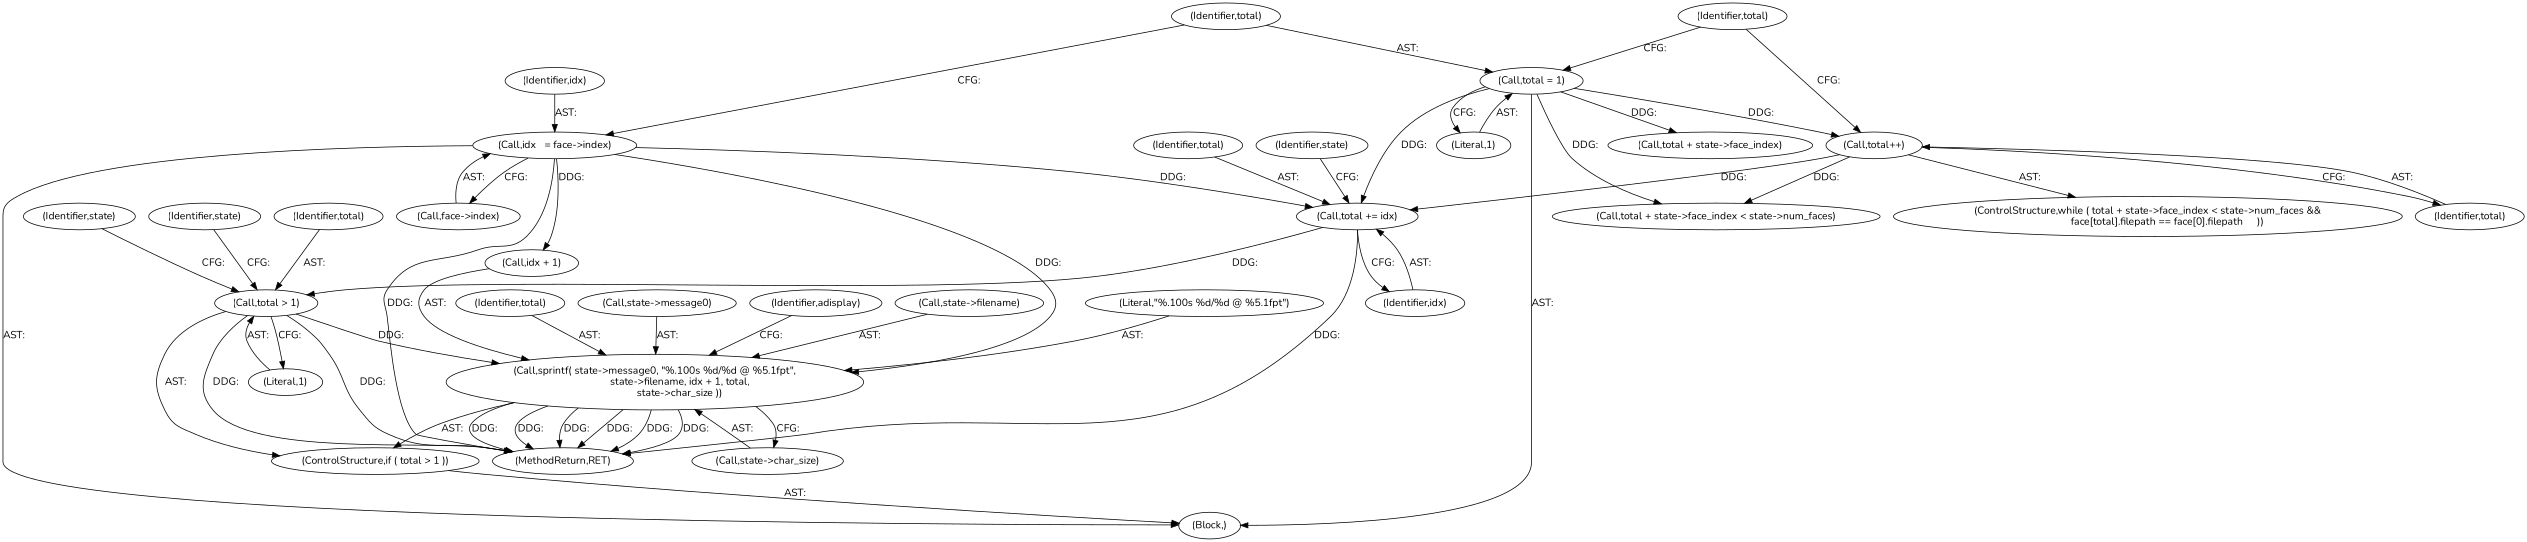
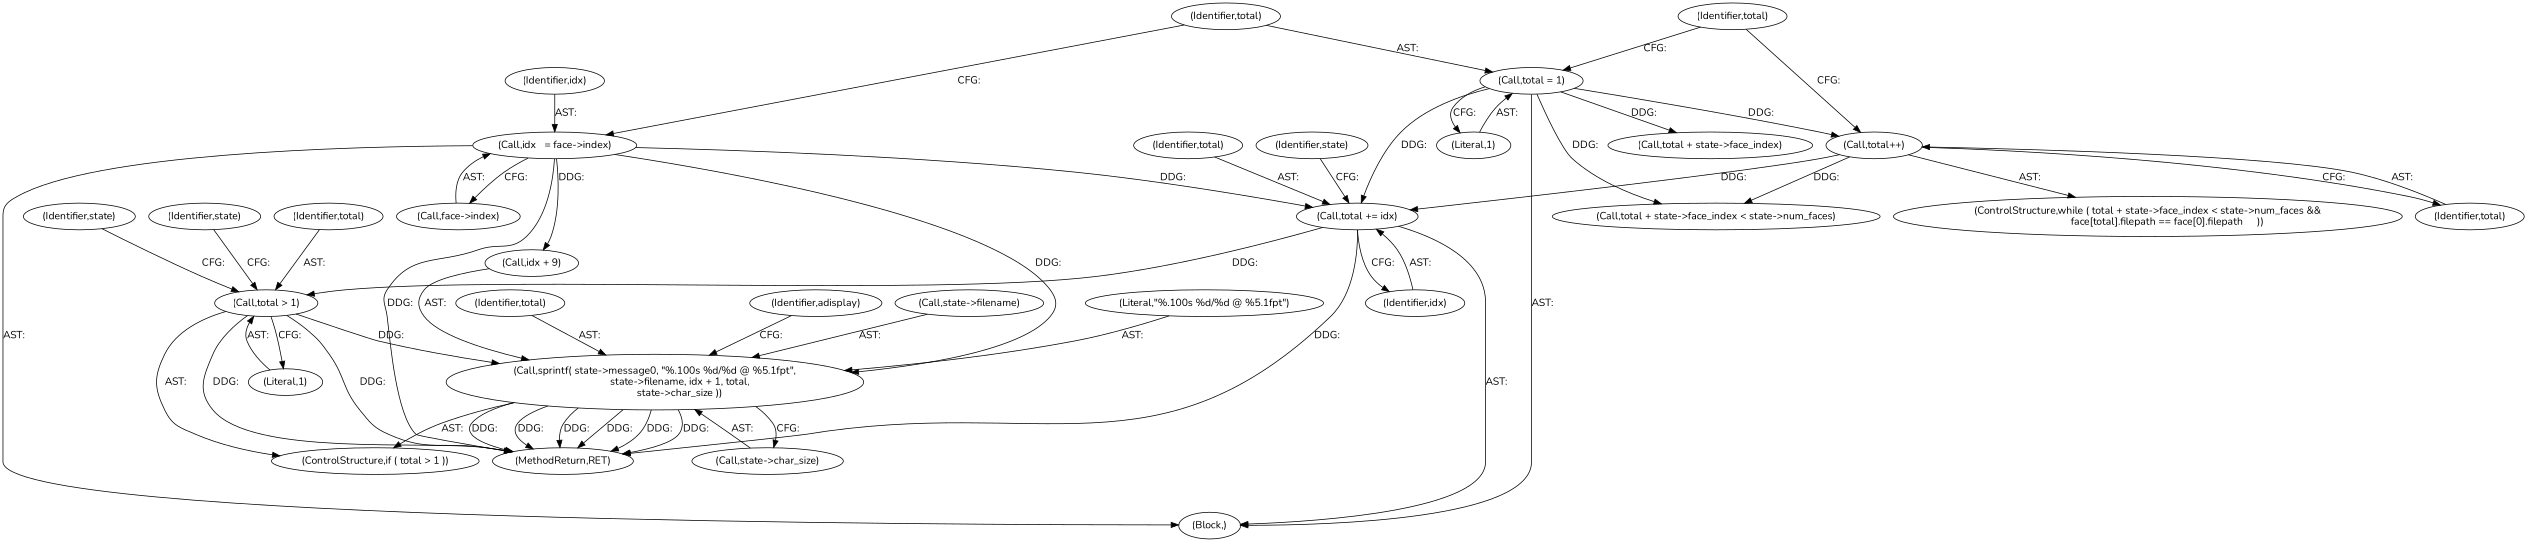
node "(Call,idx + 1)": label "(Call,idx + 1)" -> "(Call,idx + 9)"
node "(Call,state->message0)": removed
edge "(ControlStructure,if ( total > 1 ))" -> "(Block,)": now "(Call,total += idx)" -> "(Block,)"
